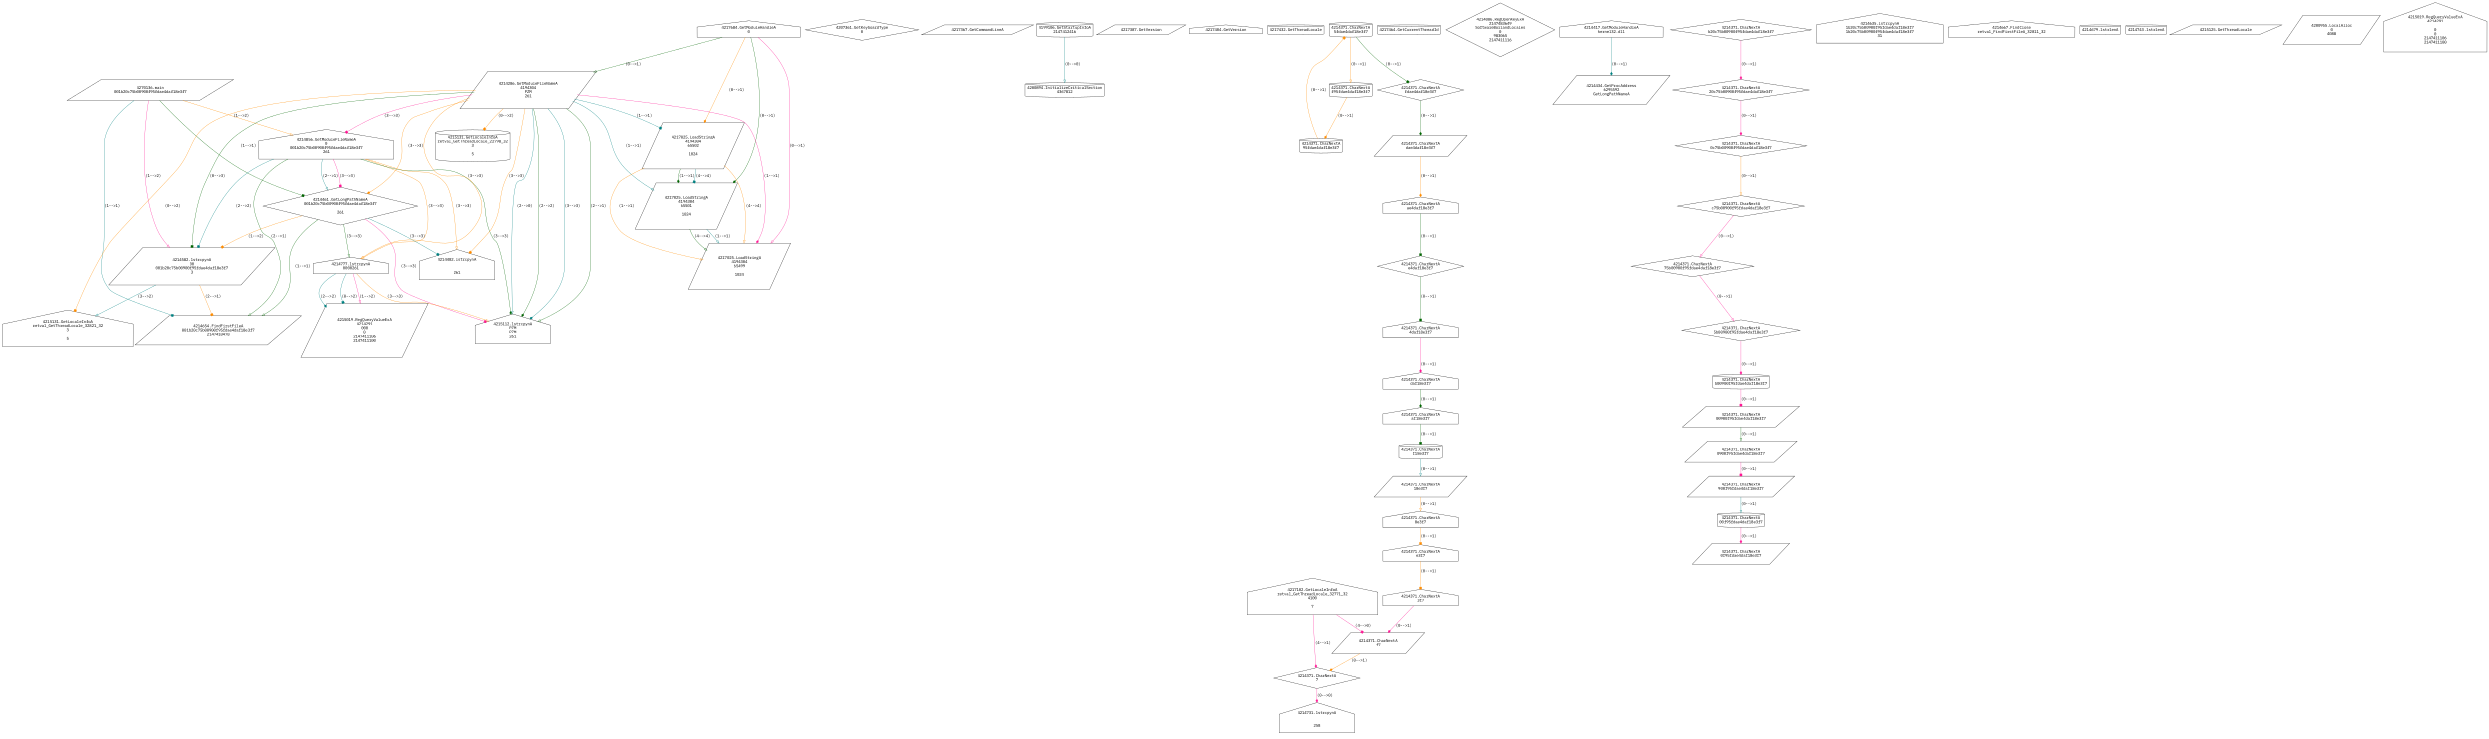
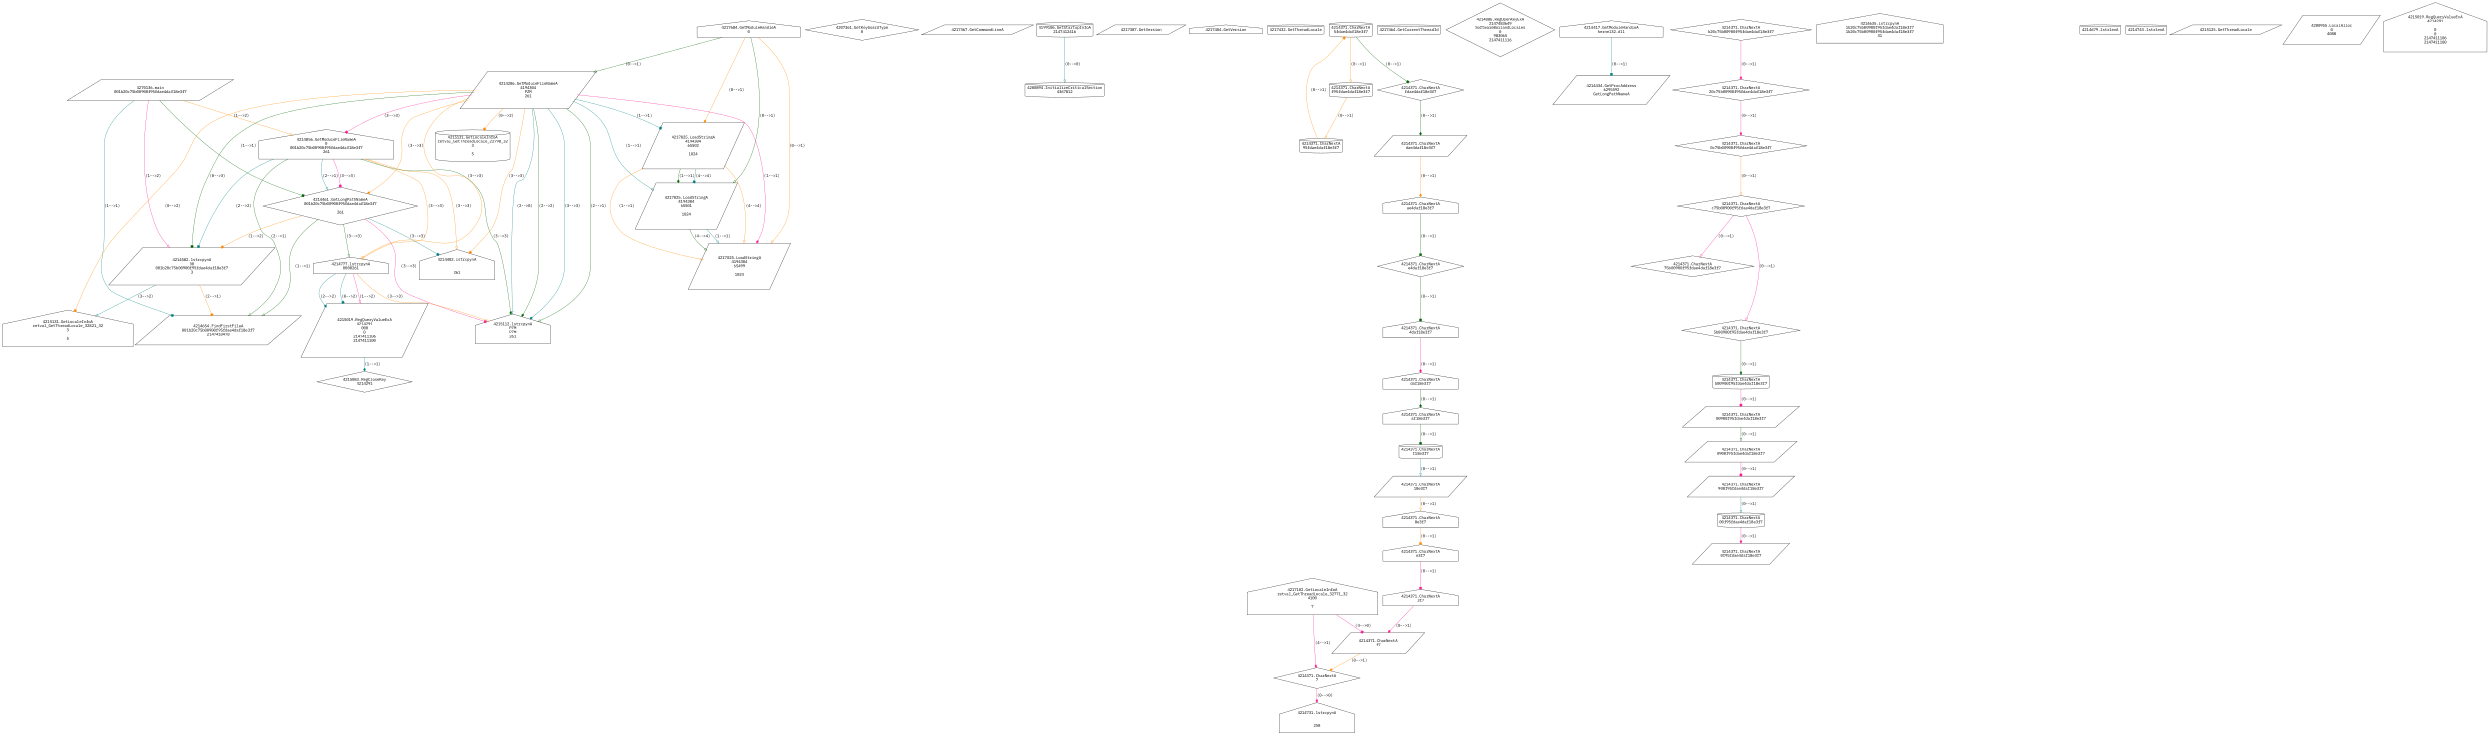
node "4214667.FindClose retval_FindFirstFileA_32811_32": removed
edge "4214417.GetModuleHandleA kernel32.dll" -> "4214434.GetProcAddress 6295592 GetLongPathNameA": arrowhead diamond -> box
edge "4217684.GetModuleHandleA 0" -> "4217025.LoadStringA 4194304 65501 1024": arrowhead diamond -> onormal
edge "4214371.CharNextA f95fdae4daf18e3f7" -> "4214371.CharNextA 95fdae4daf18e3f7": arrowhead diamond -> onormal
edge "4217684.GetModuleHandleA 0" -> "4217025.LoadStringA 4194304 65499 1024": color deeppink -> darkorange
edge "4214371.CharNextA 75b00900f95fdae4daf18e3f7" -> "4214371.CharNextA 5b00900f95fdae4daf18e3f7": now "4214371.CharNextA c75b00900f95fdae4daf18e3f7" -> "4214371.CharNextA 5b00900f95fdae4daf18e3f7"
edge "4214371.CharNextA 5b00900f95fdae4daf18e3f7" -> "4214371.CharNextA b00900f95fdae4daf18e3f7": color deeppink -> darkgreen
node "4215083.RegCloseKey 4214291": added
edge "4214371.CharNextA e3f7" -> "4214371.CharNextA 3f7": color darkorange -> deeppink
